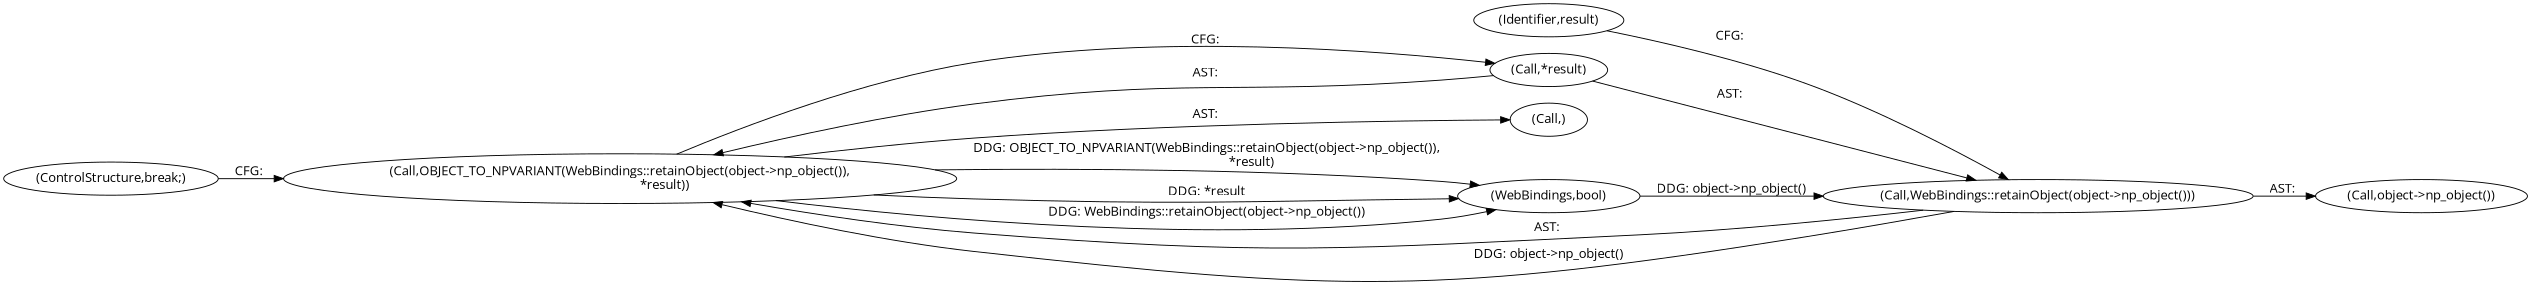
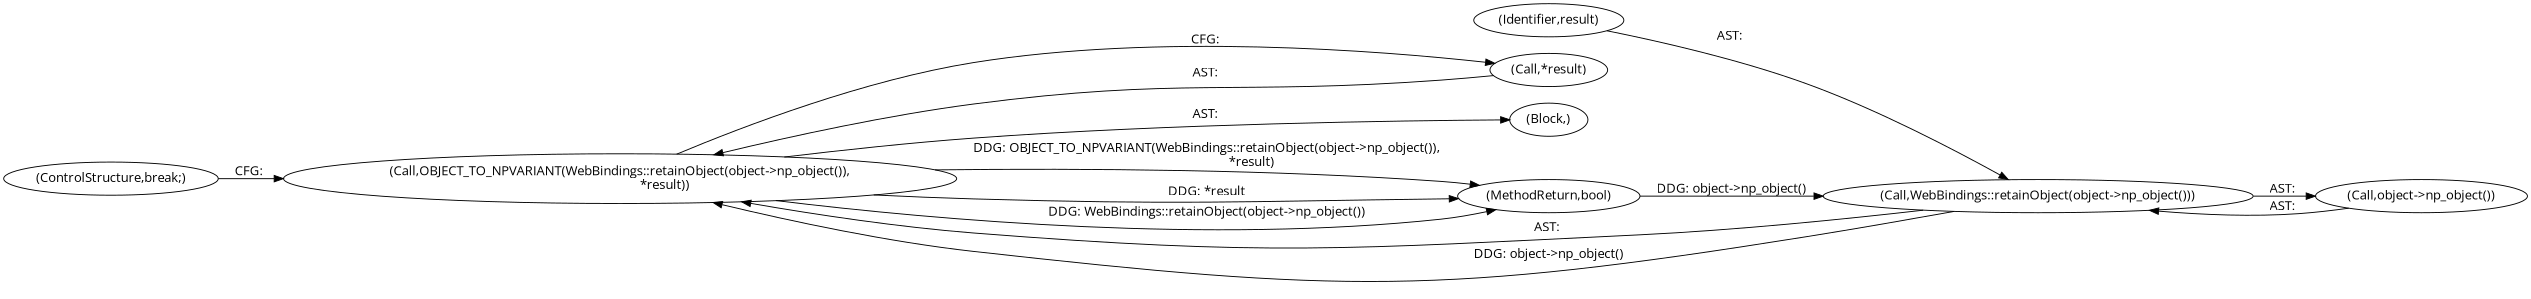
edge "(Identifier,result)" -> "(Call,WebBindings::retainObject(object->np_object()))": label "CFG: " -> "AST: "
node "(Call,)": label "(Call,)" -> "(Block,)"
edge "(Call,*result)" -> "(Call,WebBindings::retainObject(object->np_object()))": now "(Call,object->np_object())" -> "(Call,WebBindings::retainObject(object->np_object()))"
node "(WebBindings,bool)": label "(WebBindings,bool)" -> "(MethodReturn,bool)"
